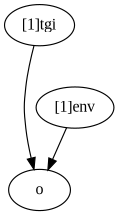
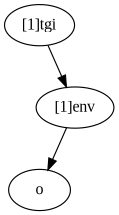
edge "[1]tgi" -> "o": now "[1]tgi" -> "[1]env"
